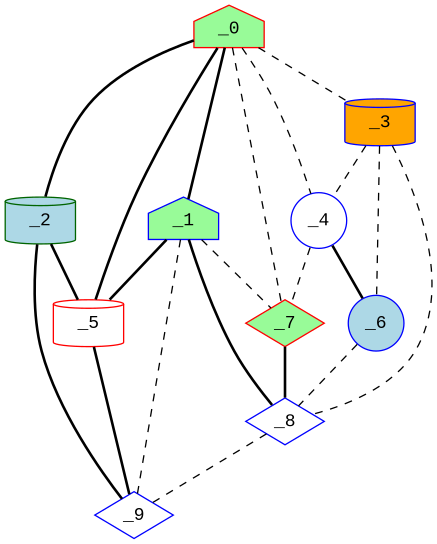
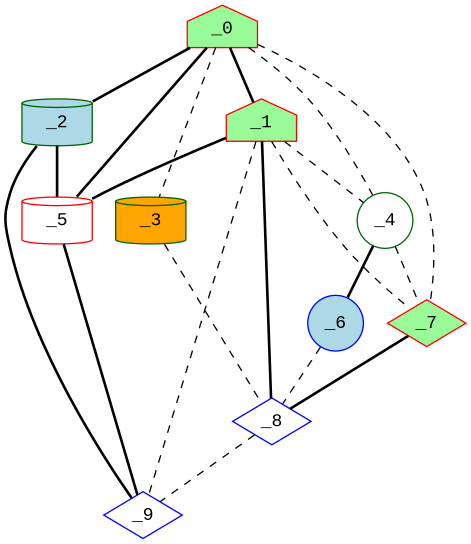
node "_3": color blue -> darkgreen
edge "_3" -- "_4": now "_1" -- "_4"
node "_1": color blue -> red
node "_4": color blue -> darkgreen
edge "_3" -- "_6": removed
